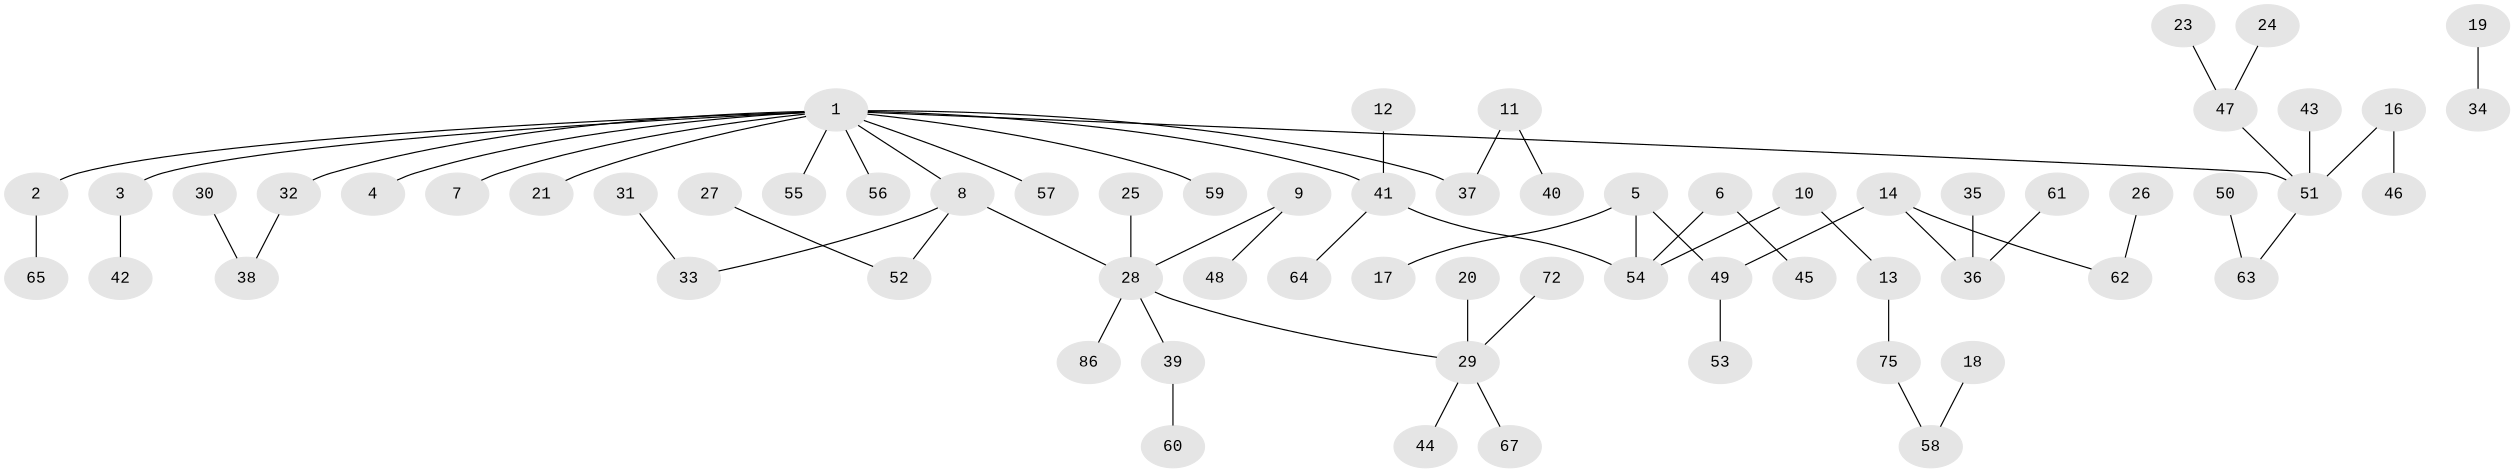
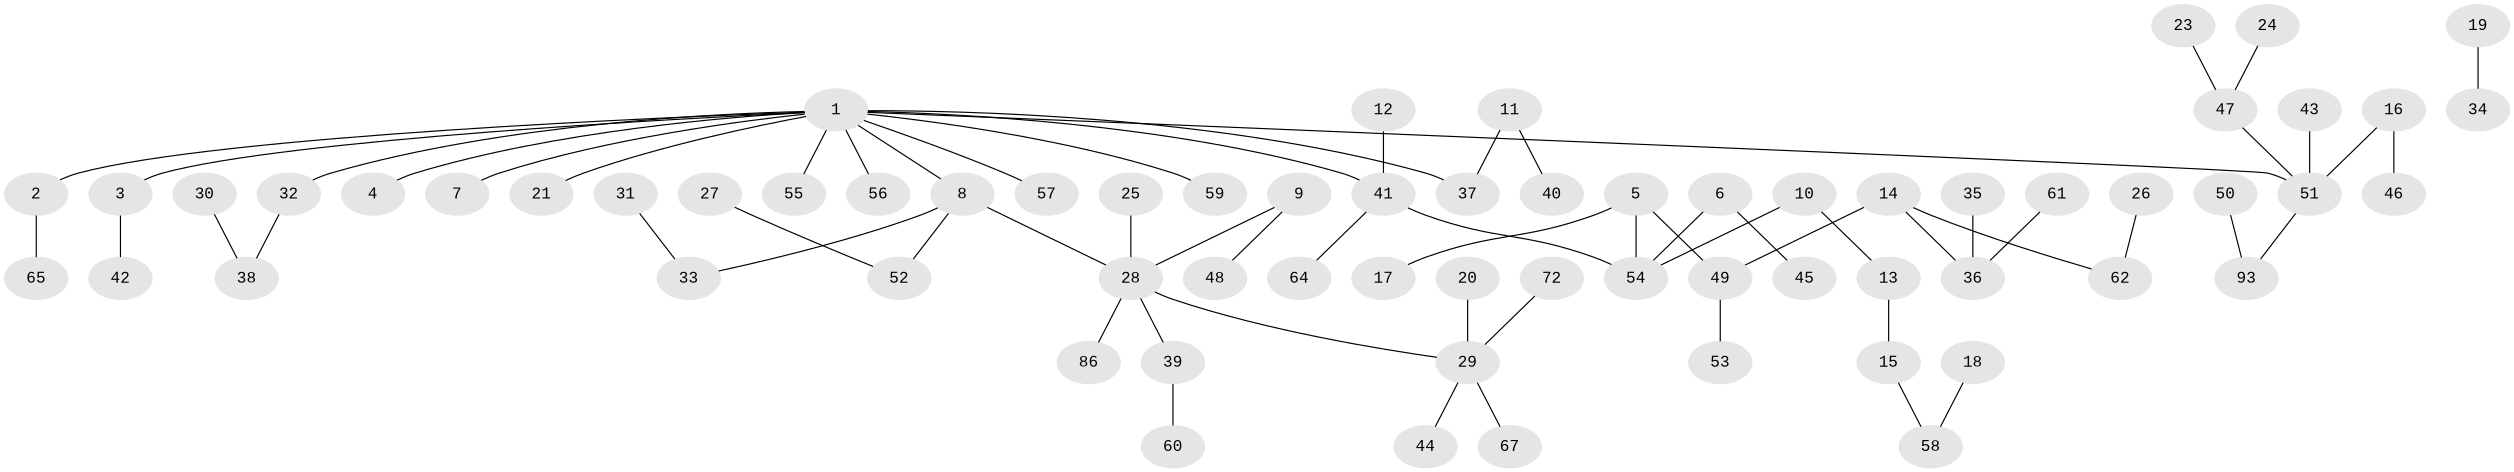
node "63": label "63" -> "93"
node "75": label "75" -> "15"
